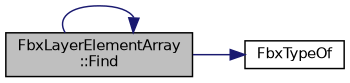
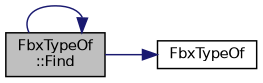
node "FbxLayerElementArray ::Find": label "FbxLayerElementArray ::Find" -> "FbxTypeOf ::Find"
